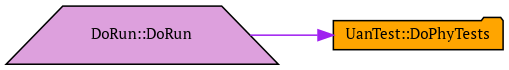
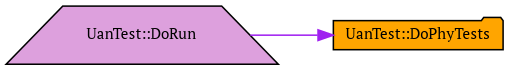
node "DoRun::DoRun": label "DoRun::DoRun" -> "UanTest::DoRun"
